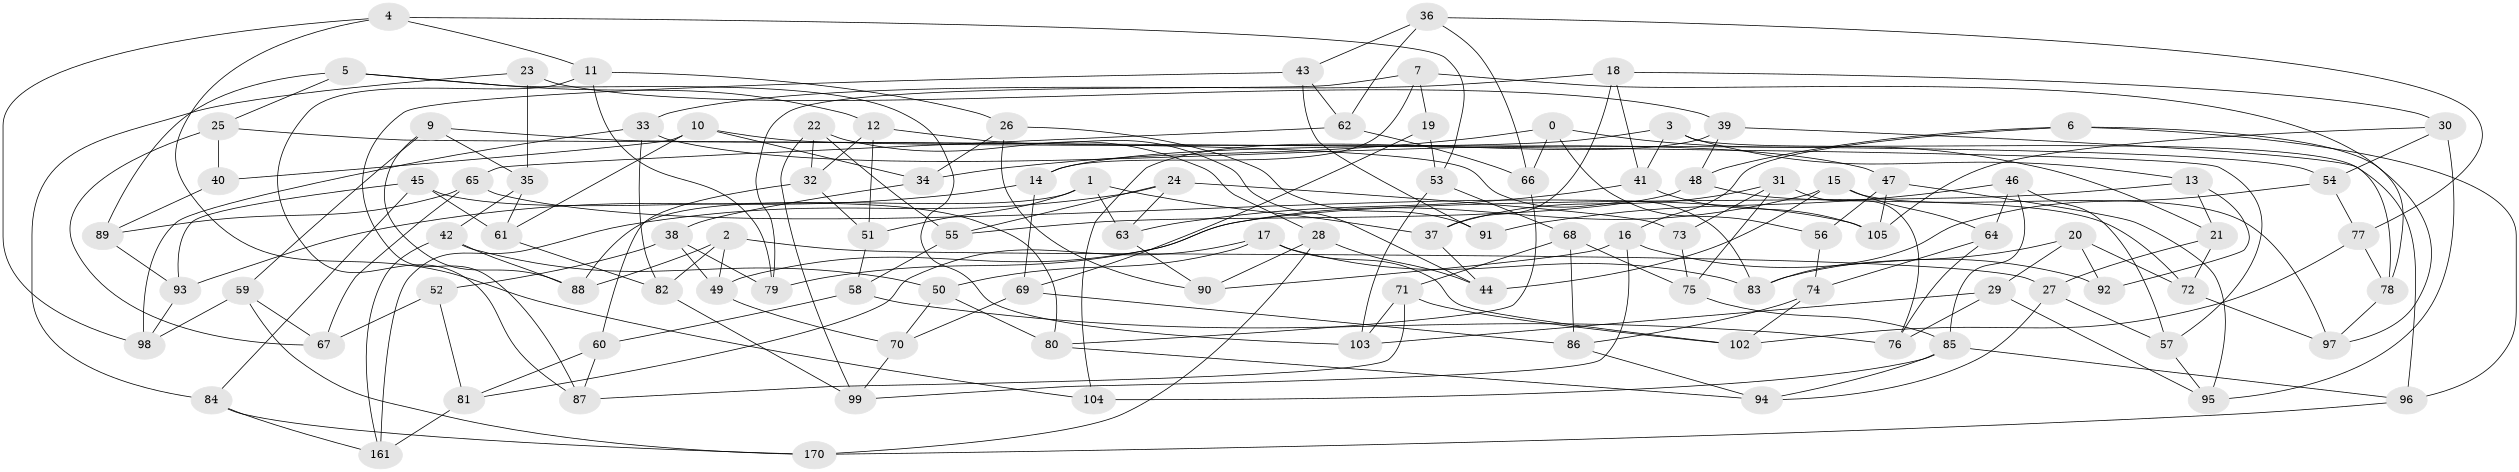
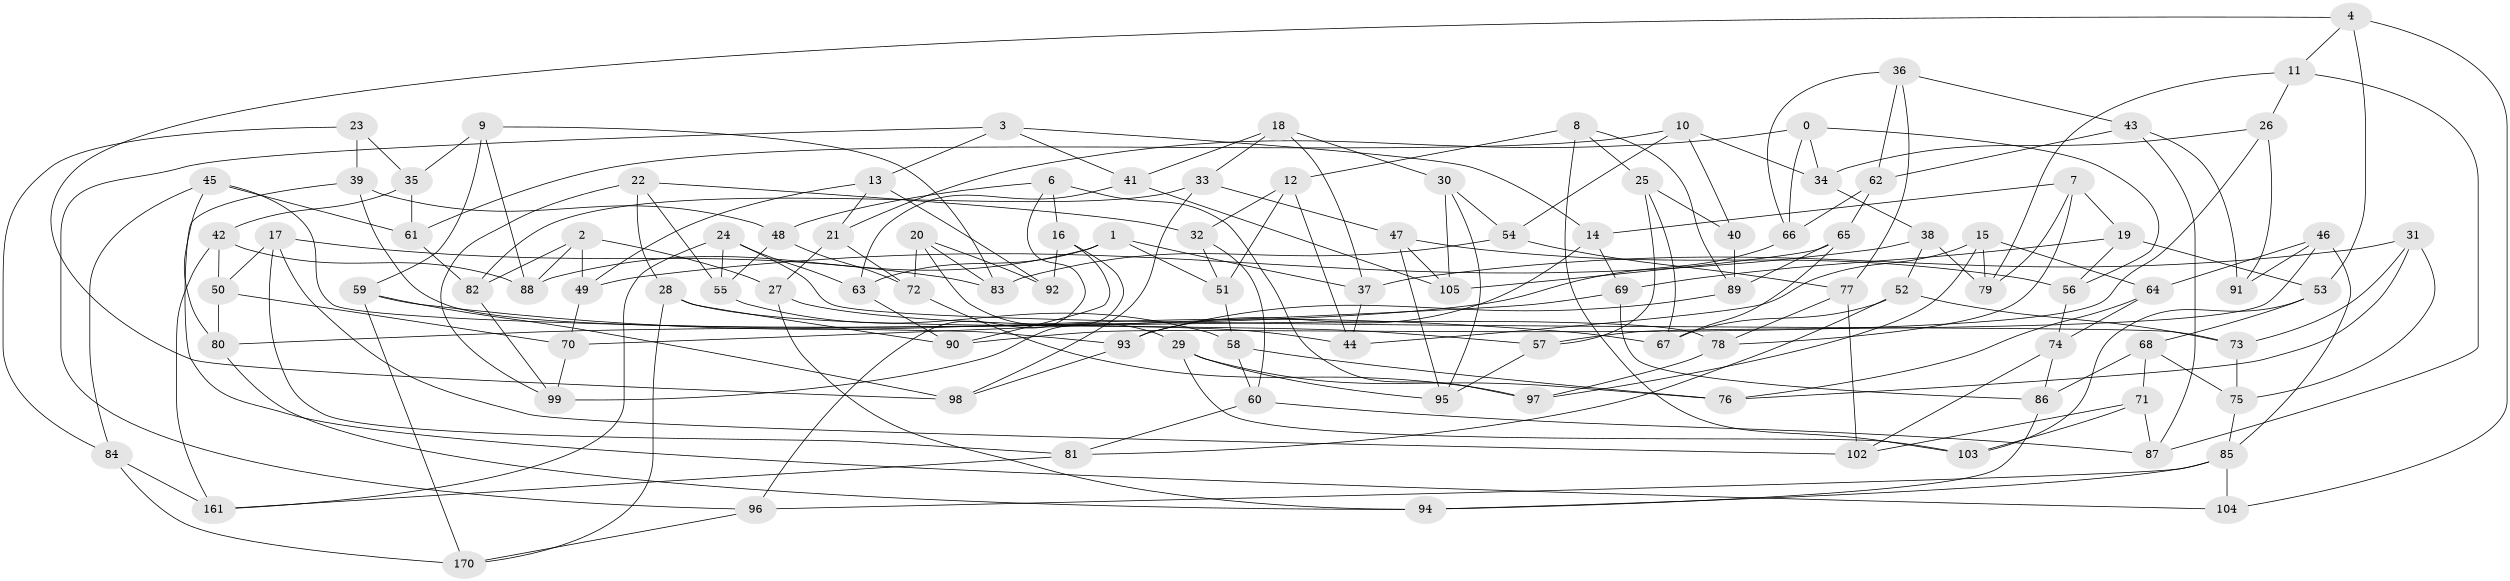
node "5": label "5" -> "8"
edge "19" -- "56": added
edge "52" -- "73": added
